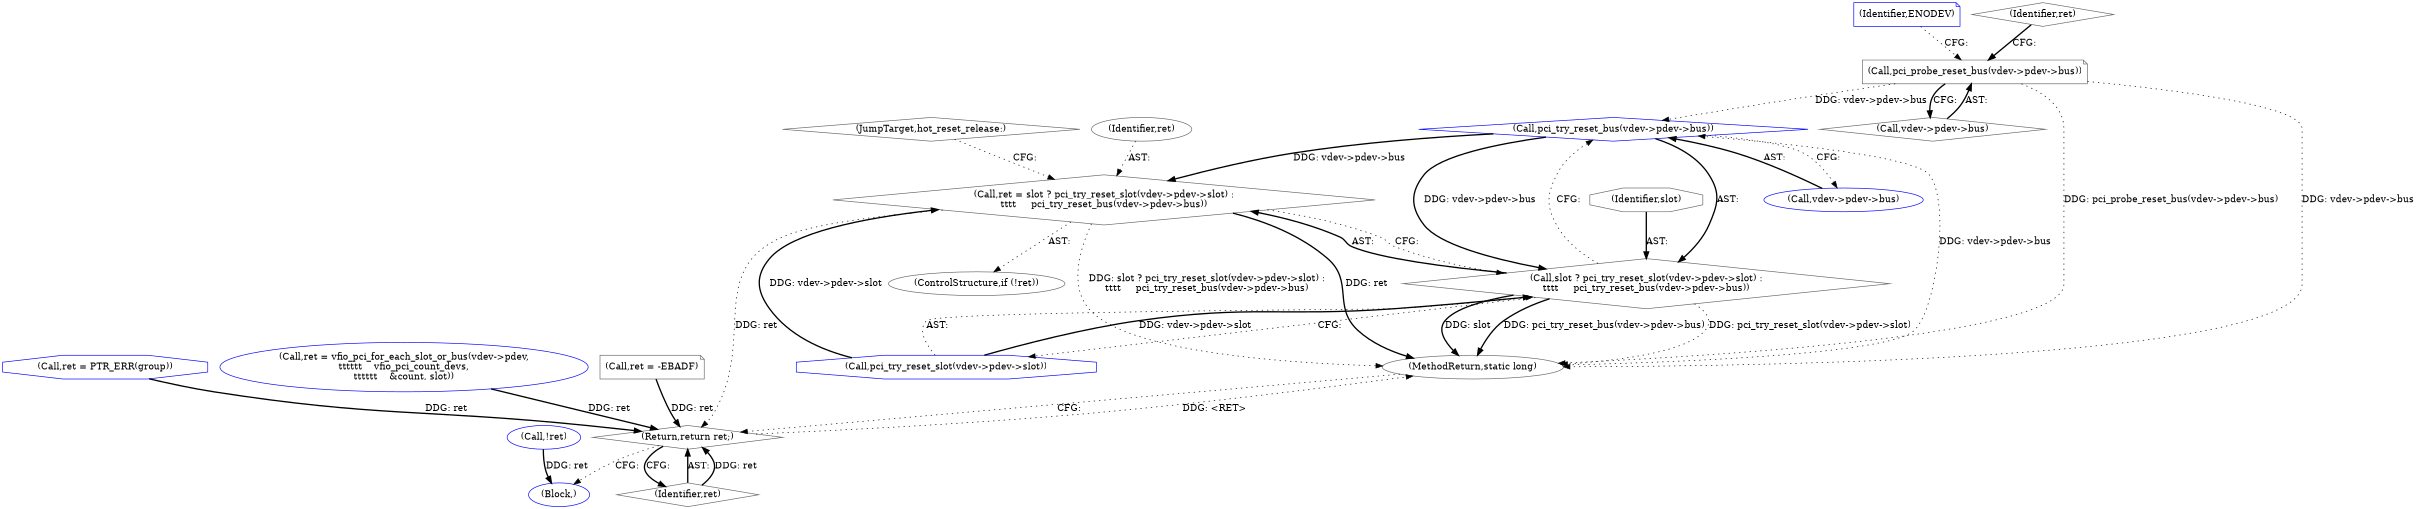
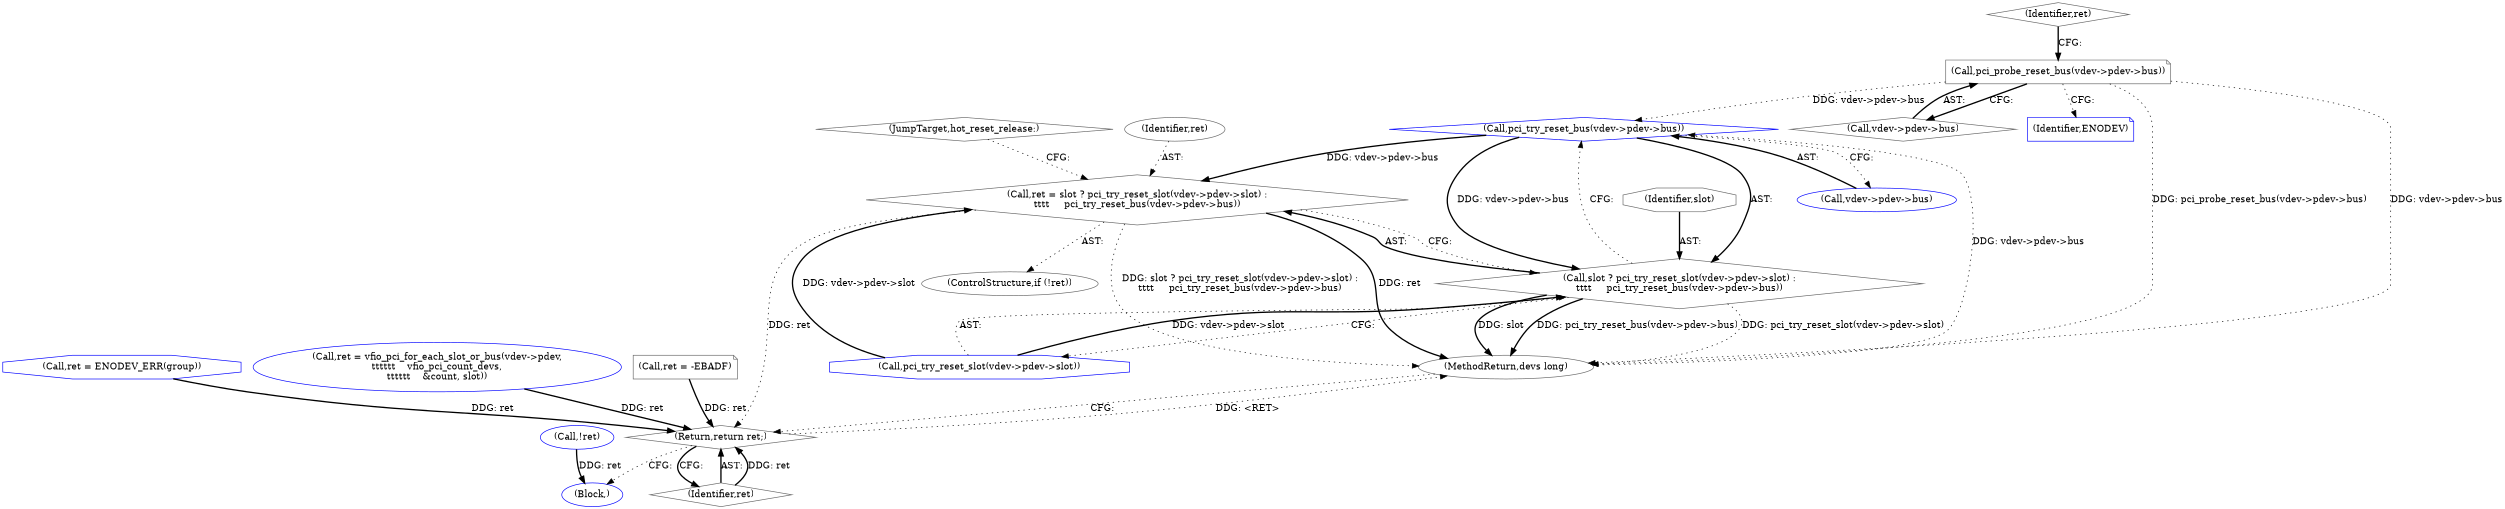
edge "(Identifier,ENODEV)" -> "(Call,pci_probe_reset_bus(vdev->pdev->bus))": reversed
node "(Call,ret = PTR_ERR(group))": label "(Call,ret = PTR_ERR(group))" -> "(Call,ret = ENODEV_ERR(group))"
node "(MethodReturn,static long)": label "(MethodReturn,static long)" -> "(MethodReturn,devs long)"
